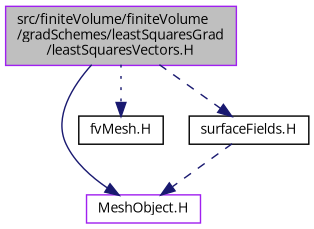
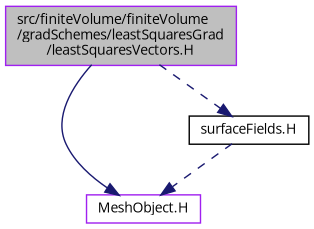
node "fvMesh.H": removed
